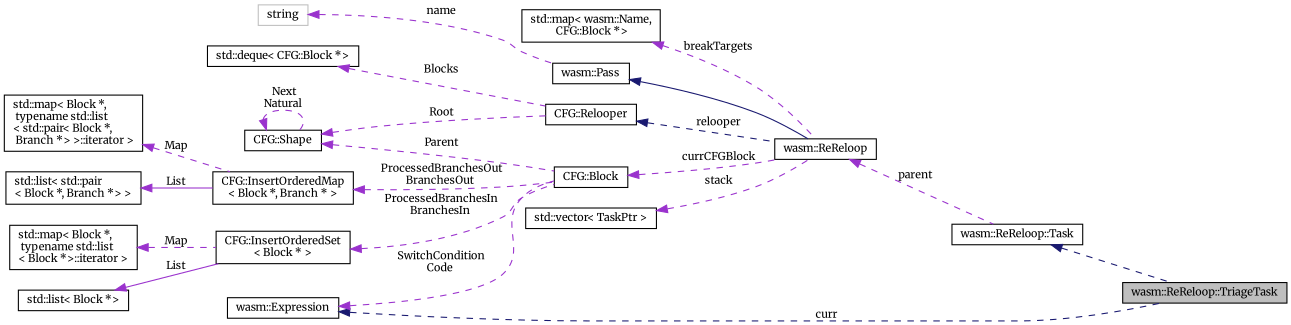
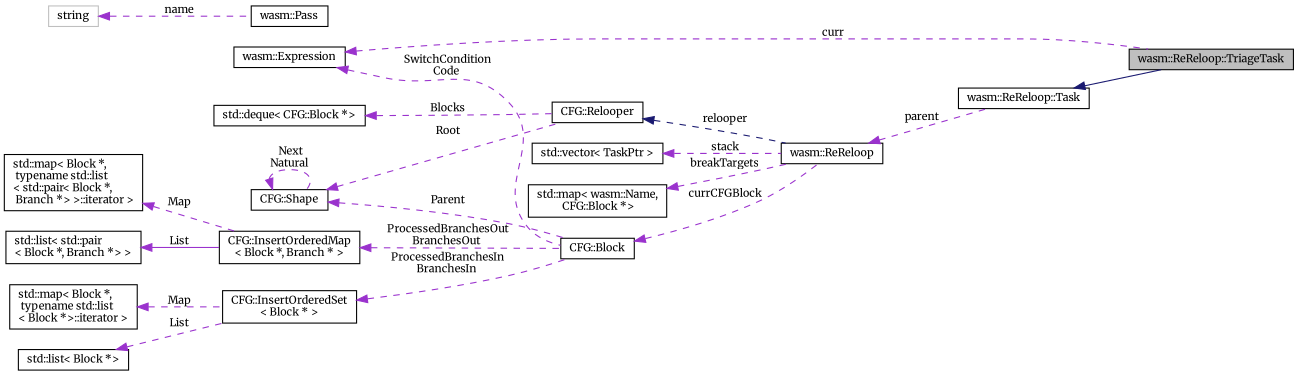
edge "wasm::ReReloop" -> "wasm::Pass": removed
edge "wasm::ReReloop::TriageTask" -> "wasm::ReReloop::Task": style dashed -> solid
edge "CFG::InsertOrderedSet < Block * >" -> "std::list< Block *>": style solid -> dashed
edge "wasm::ReReloop::TriageTask" -> "wasm::Expression": color midnightblue -> darkorchid3
